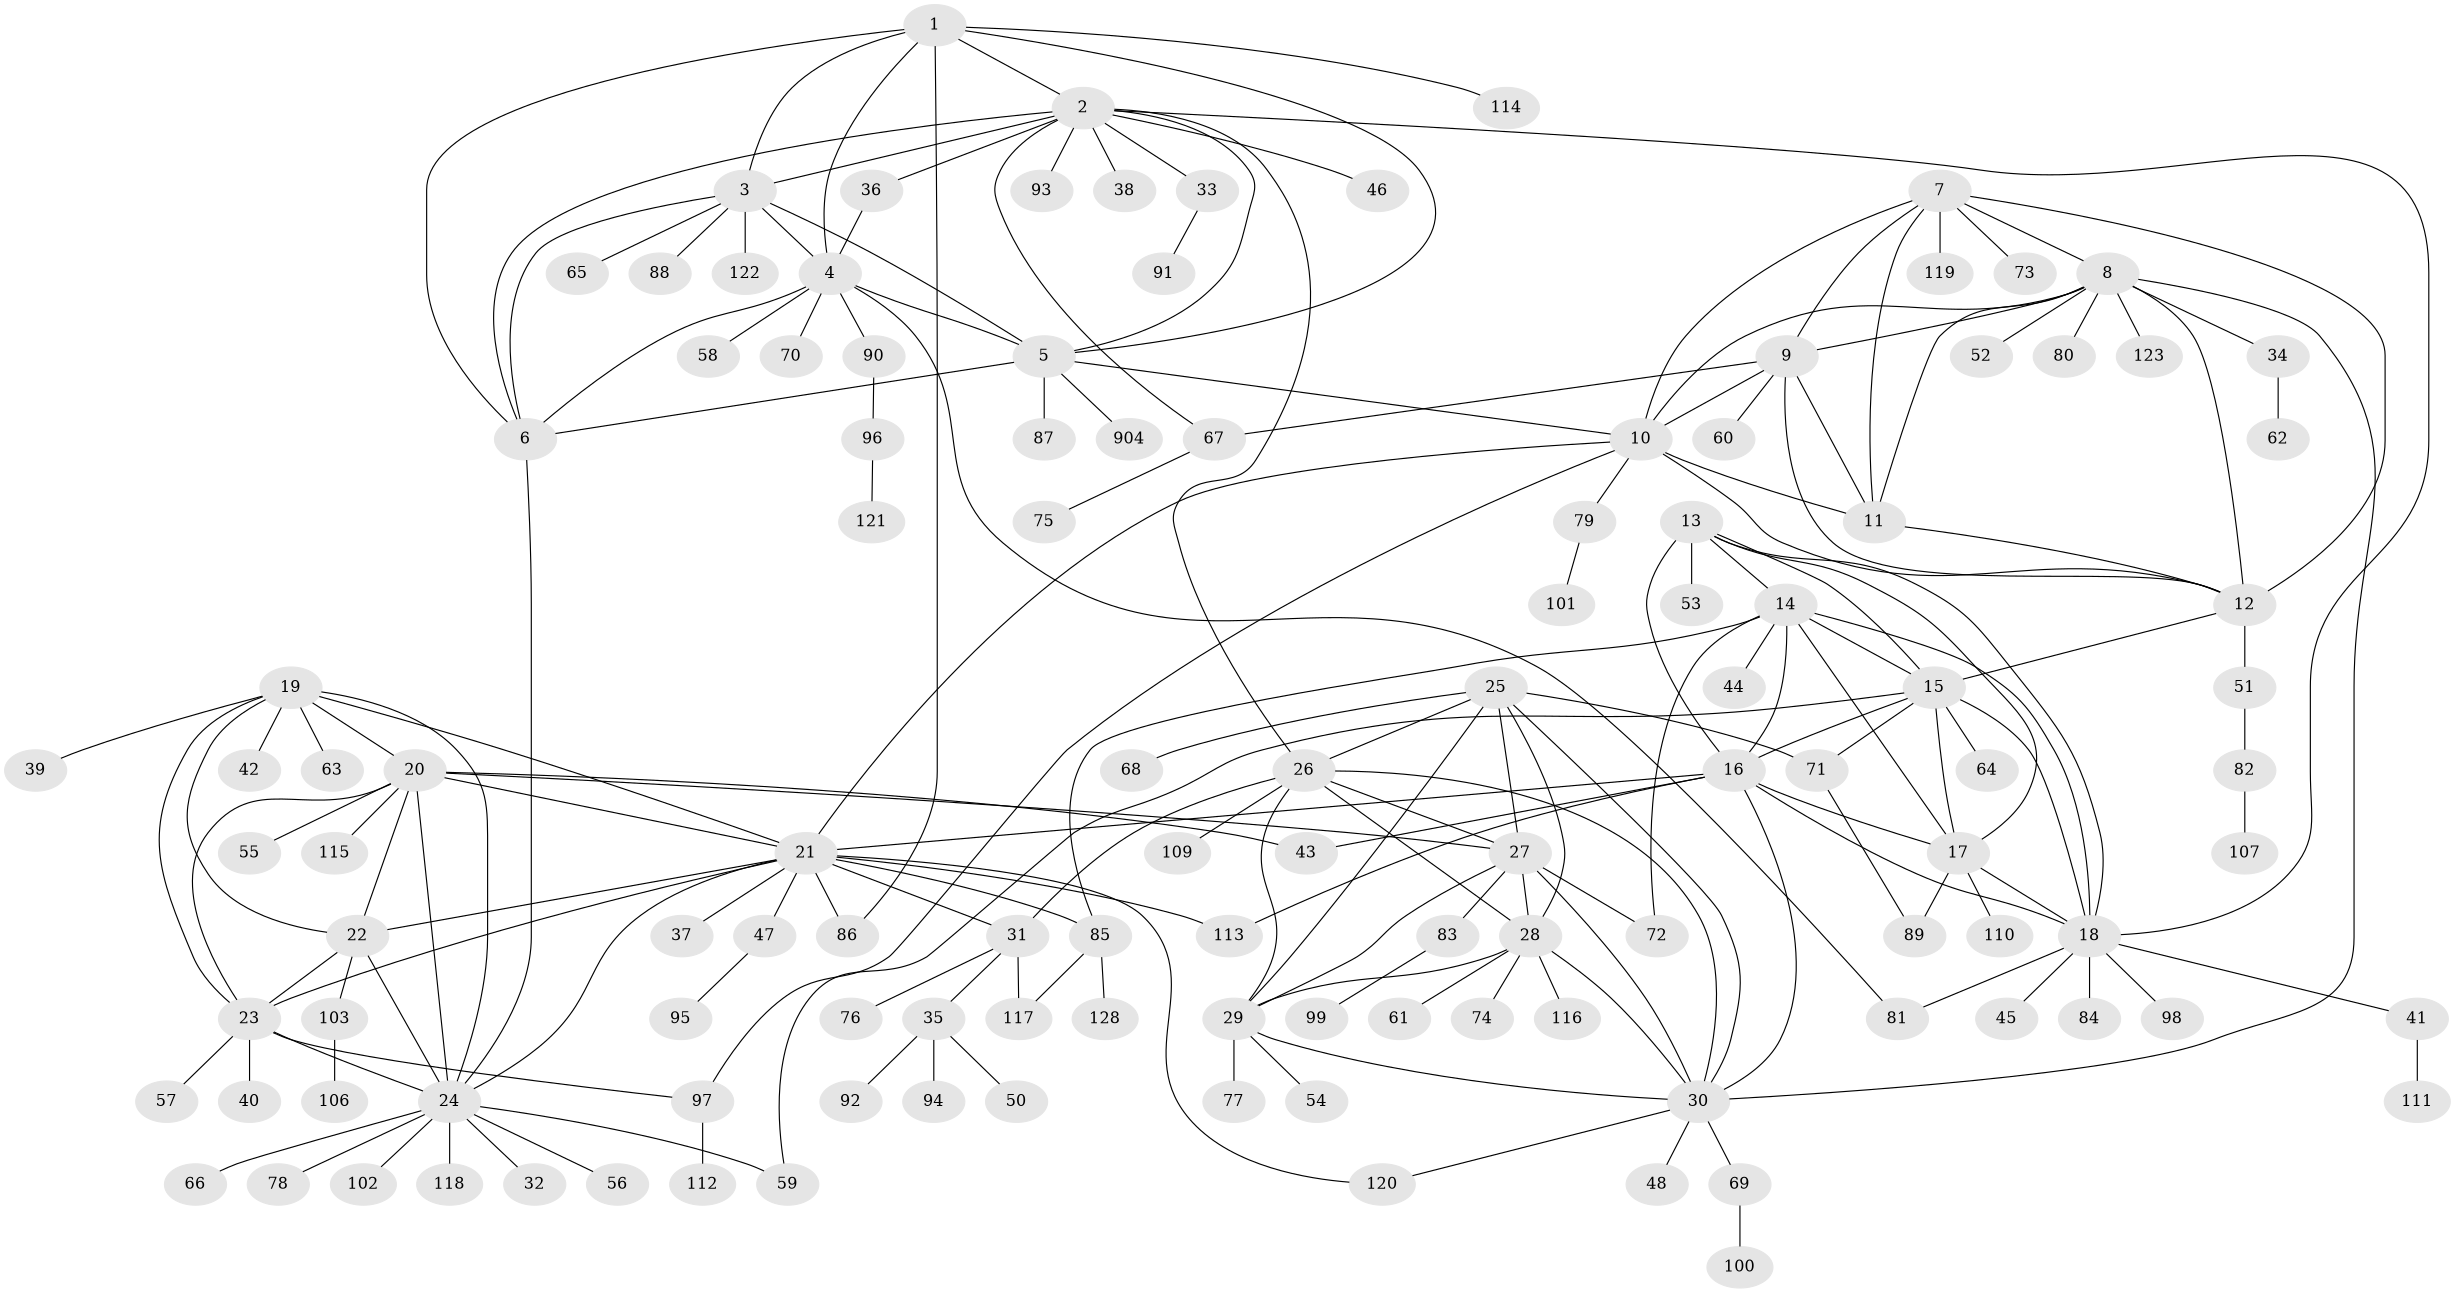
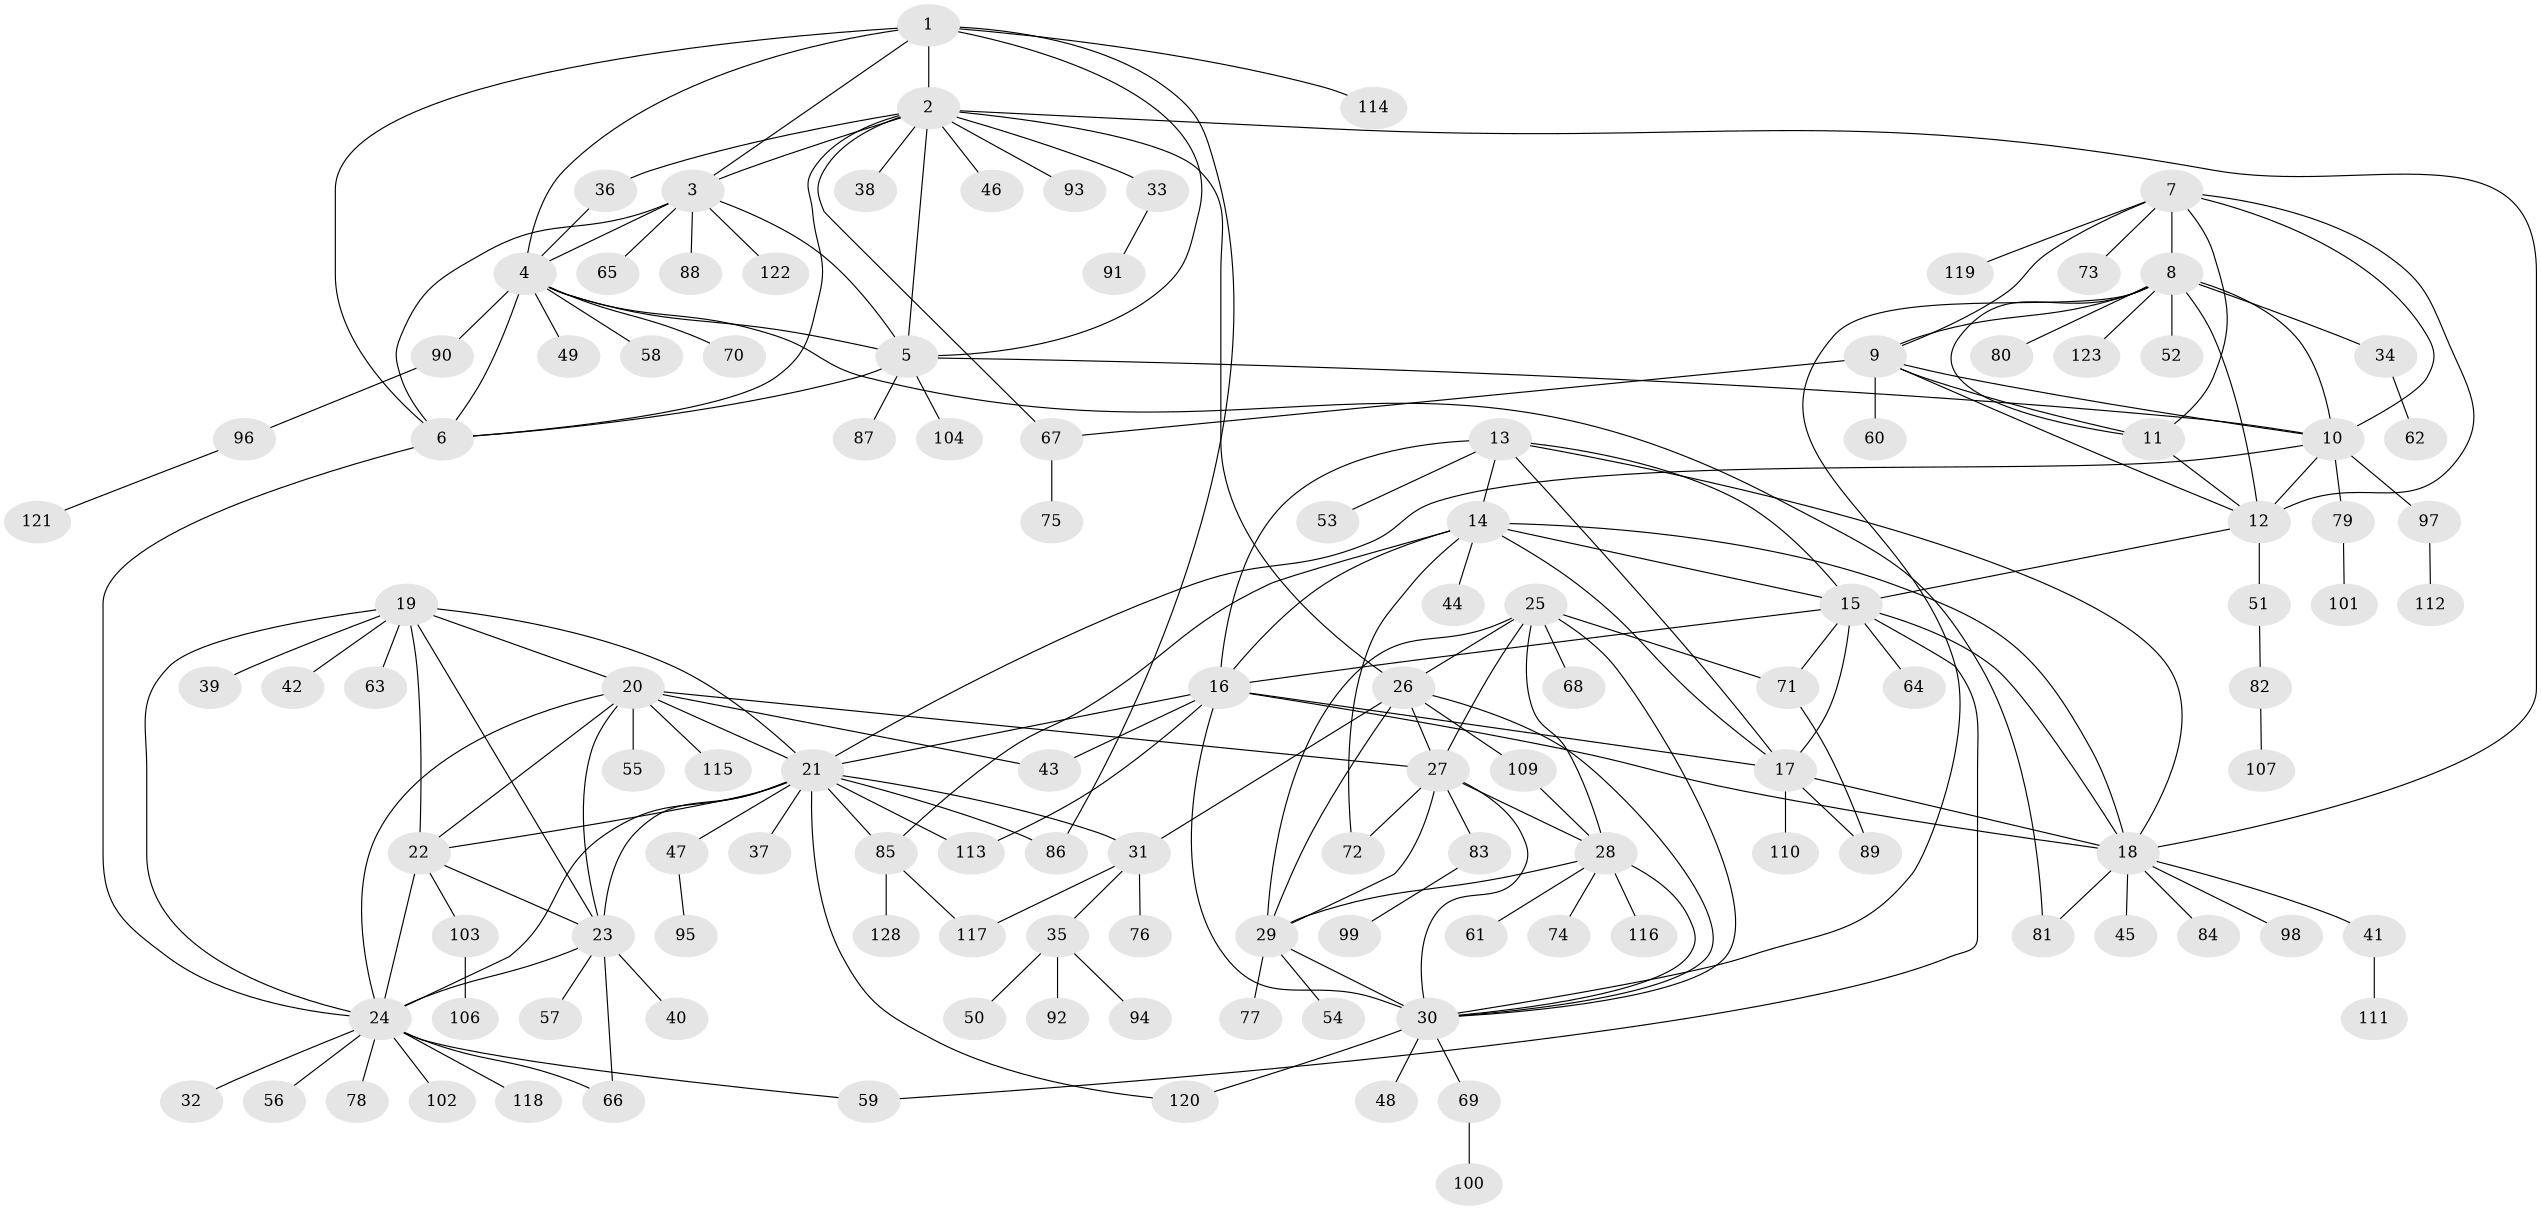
node "49": added
node "904": label "904" -> "104"
edge "10" -- "11": removed
edge "26" -- "28": now "109" -- "28"
edge "23" -- "97": now "23" -- "66"
